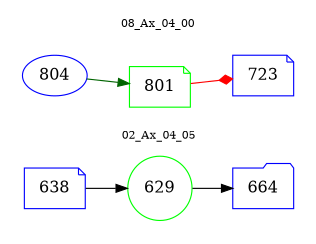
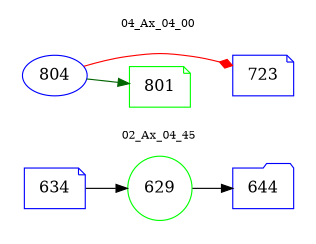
cluster "08_Ax_04_00": label "08_Ax_04_00" -> "04_Ax_04_00"
edge "801" -> "723": now "804" -> "723"
cluster "02_Ax_04_05": label "02_Ax_04_05" -> "02_Ax_04_45"
node "638": label "638" -> "634"
node "664": label "664" -> "644"
